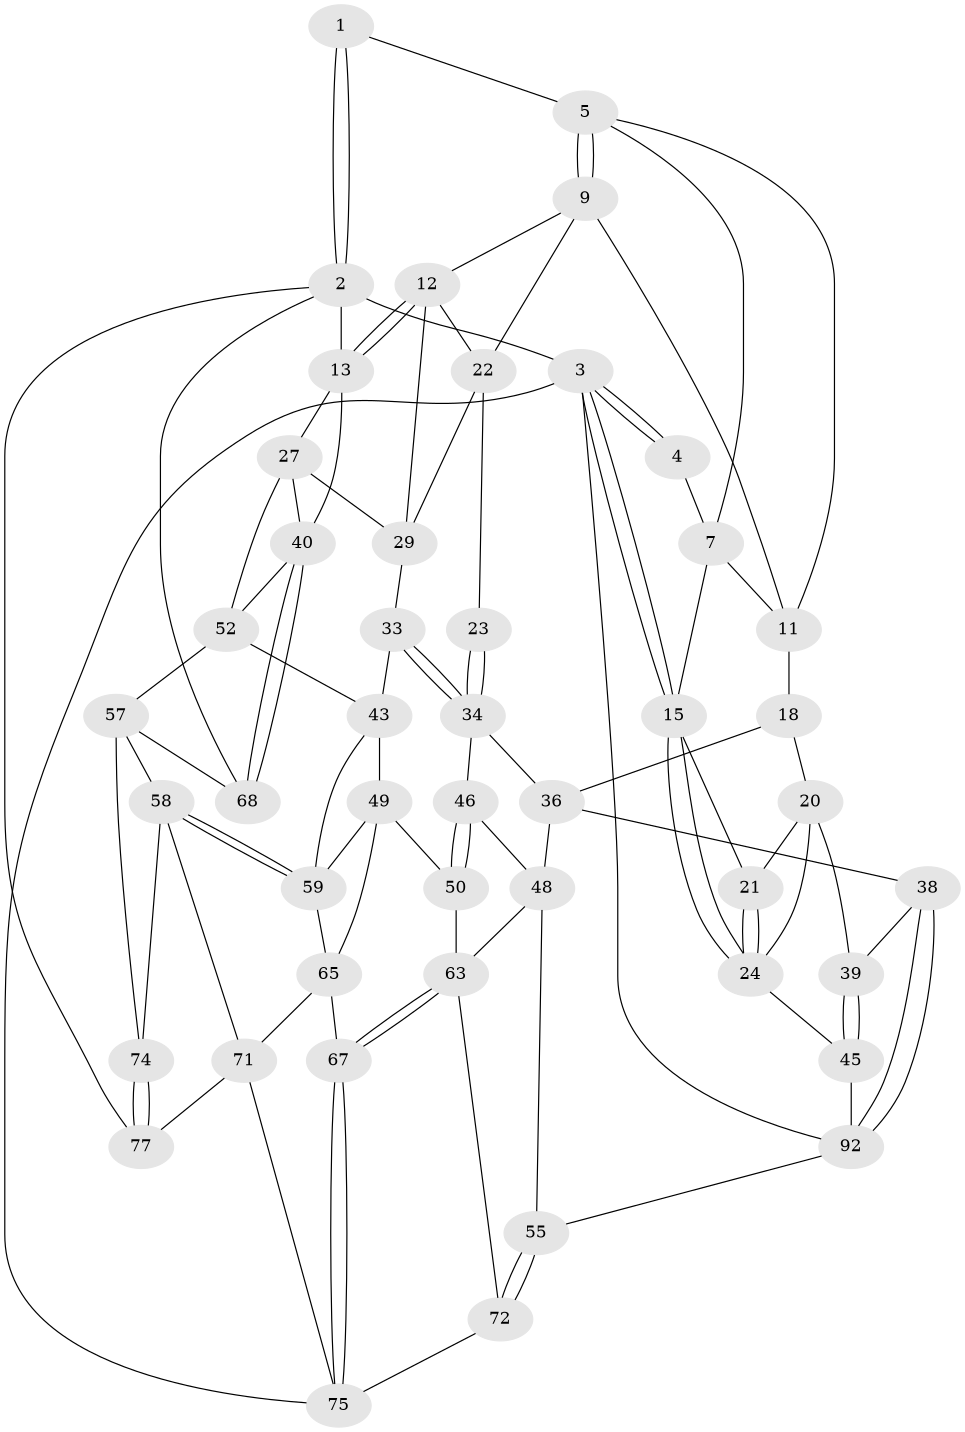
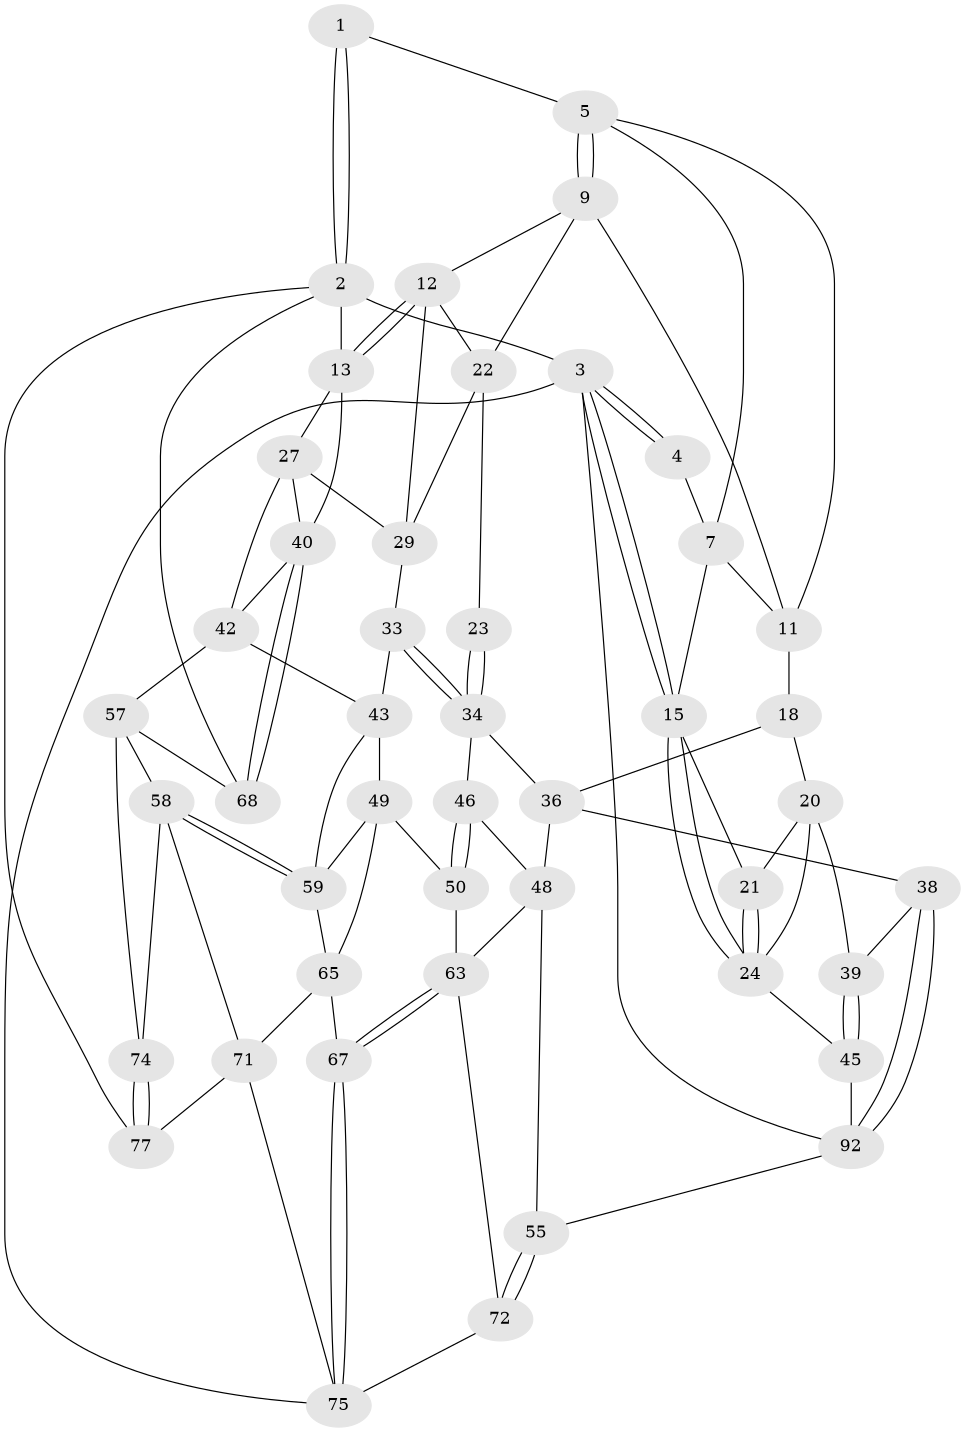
node "52": label "52" -> "42"
